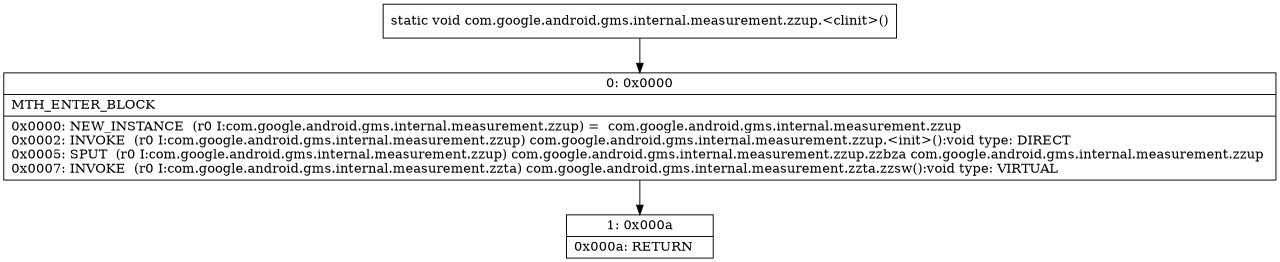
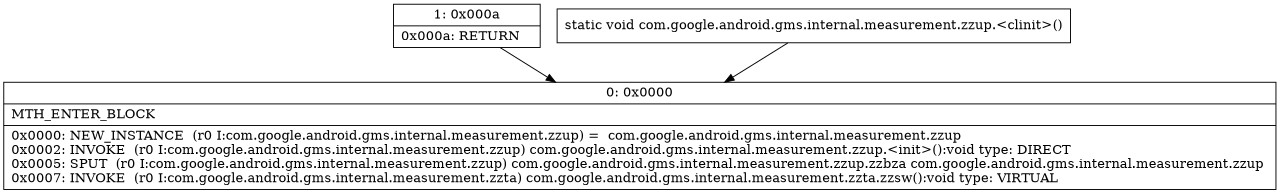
edge "0: 0x0000" -> "1: 0x000a": reversed
